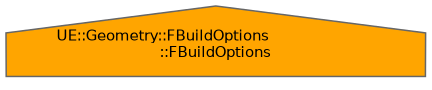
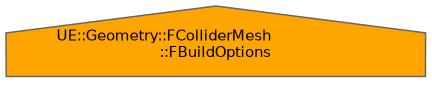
node "UE::Geometry::FBuildOptions ::FBuildOptions": label "UE::Geometry::FBuildOptions ::FBuildOptions" -> "UE::Geometry::FColliderMesh ::FBuildOptions"
